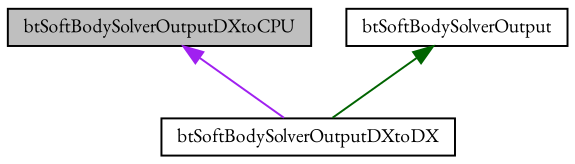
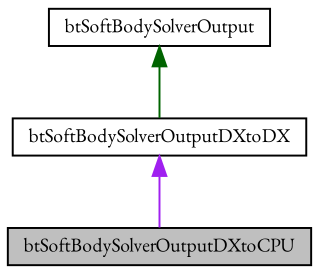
edge "btSoftBodySolverOutputDXtoDX" -> "btSoftBodySolverOutputDXtoCPU": reversed
